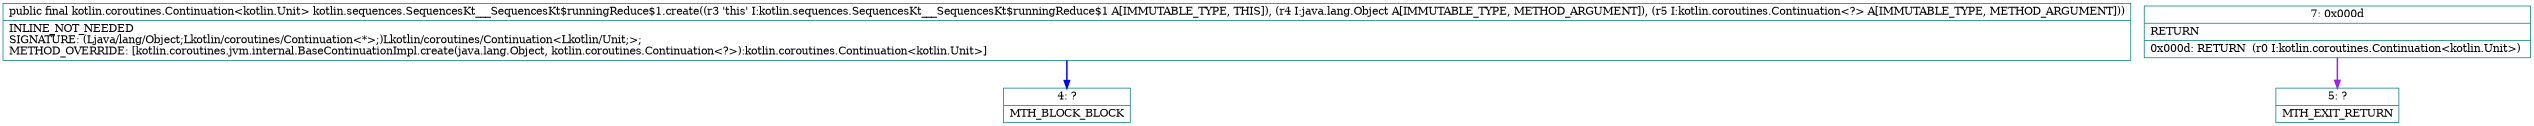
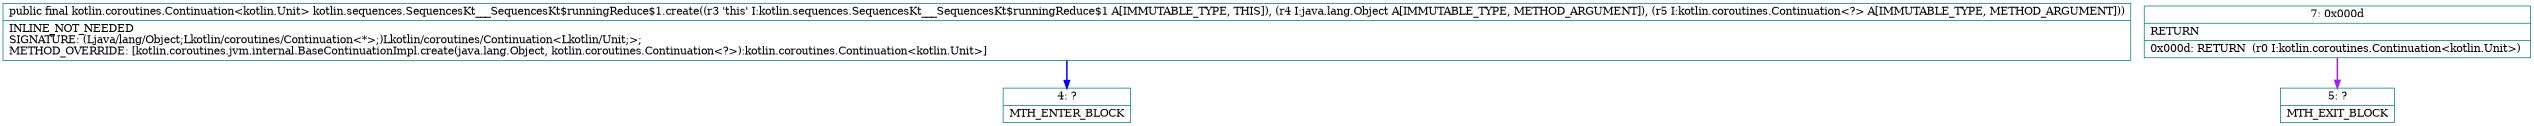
node "4: ?": text "MTH_BLOCK_BLOCK" -> "MTH_ENTER_BLOCK"
node "5: ?": text "MTH_EXIT_RETURN" -> "MTH_EXIT_BLOCK"
